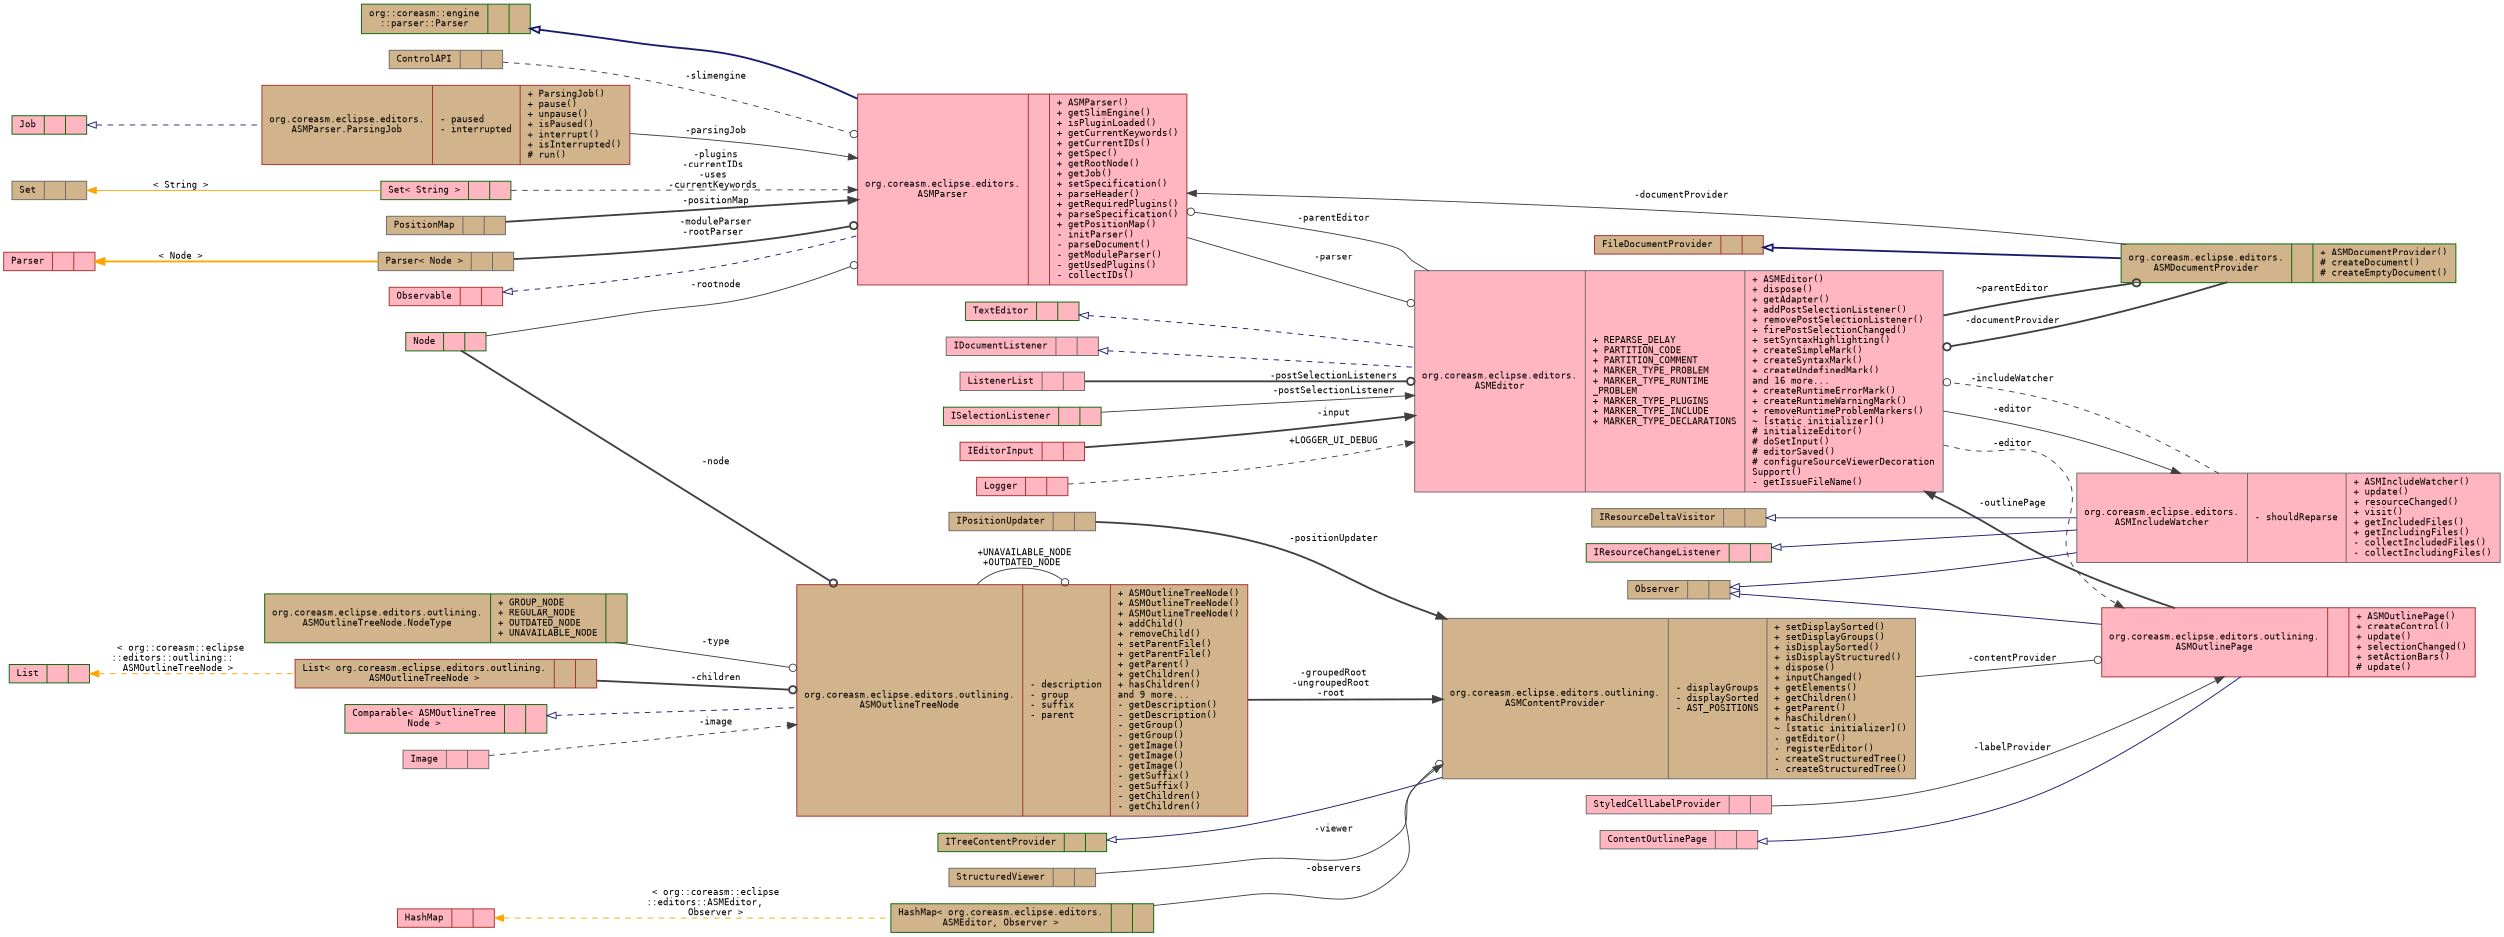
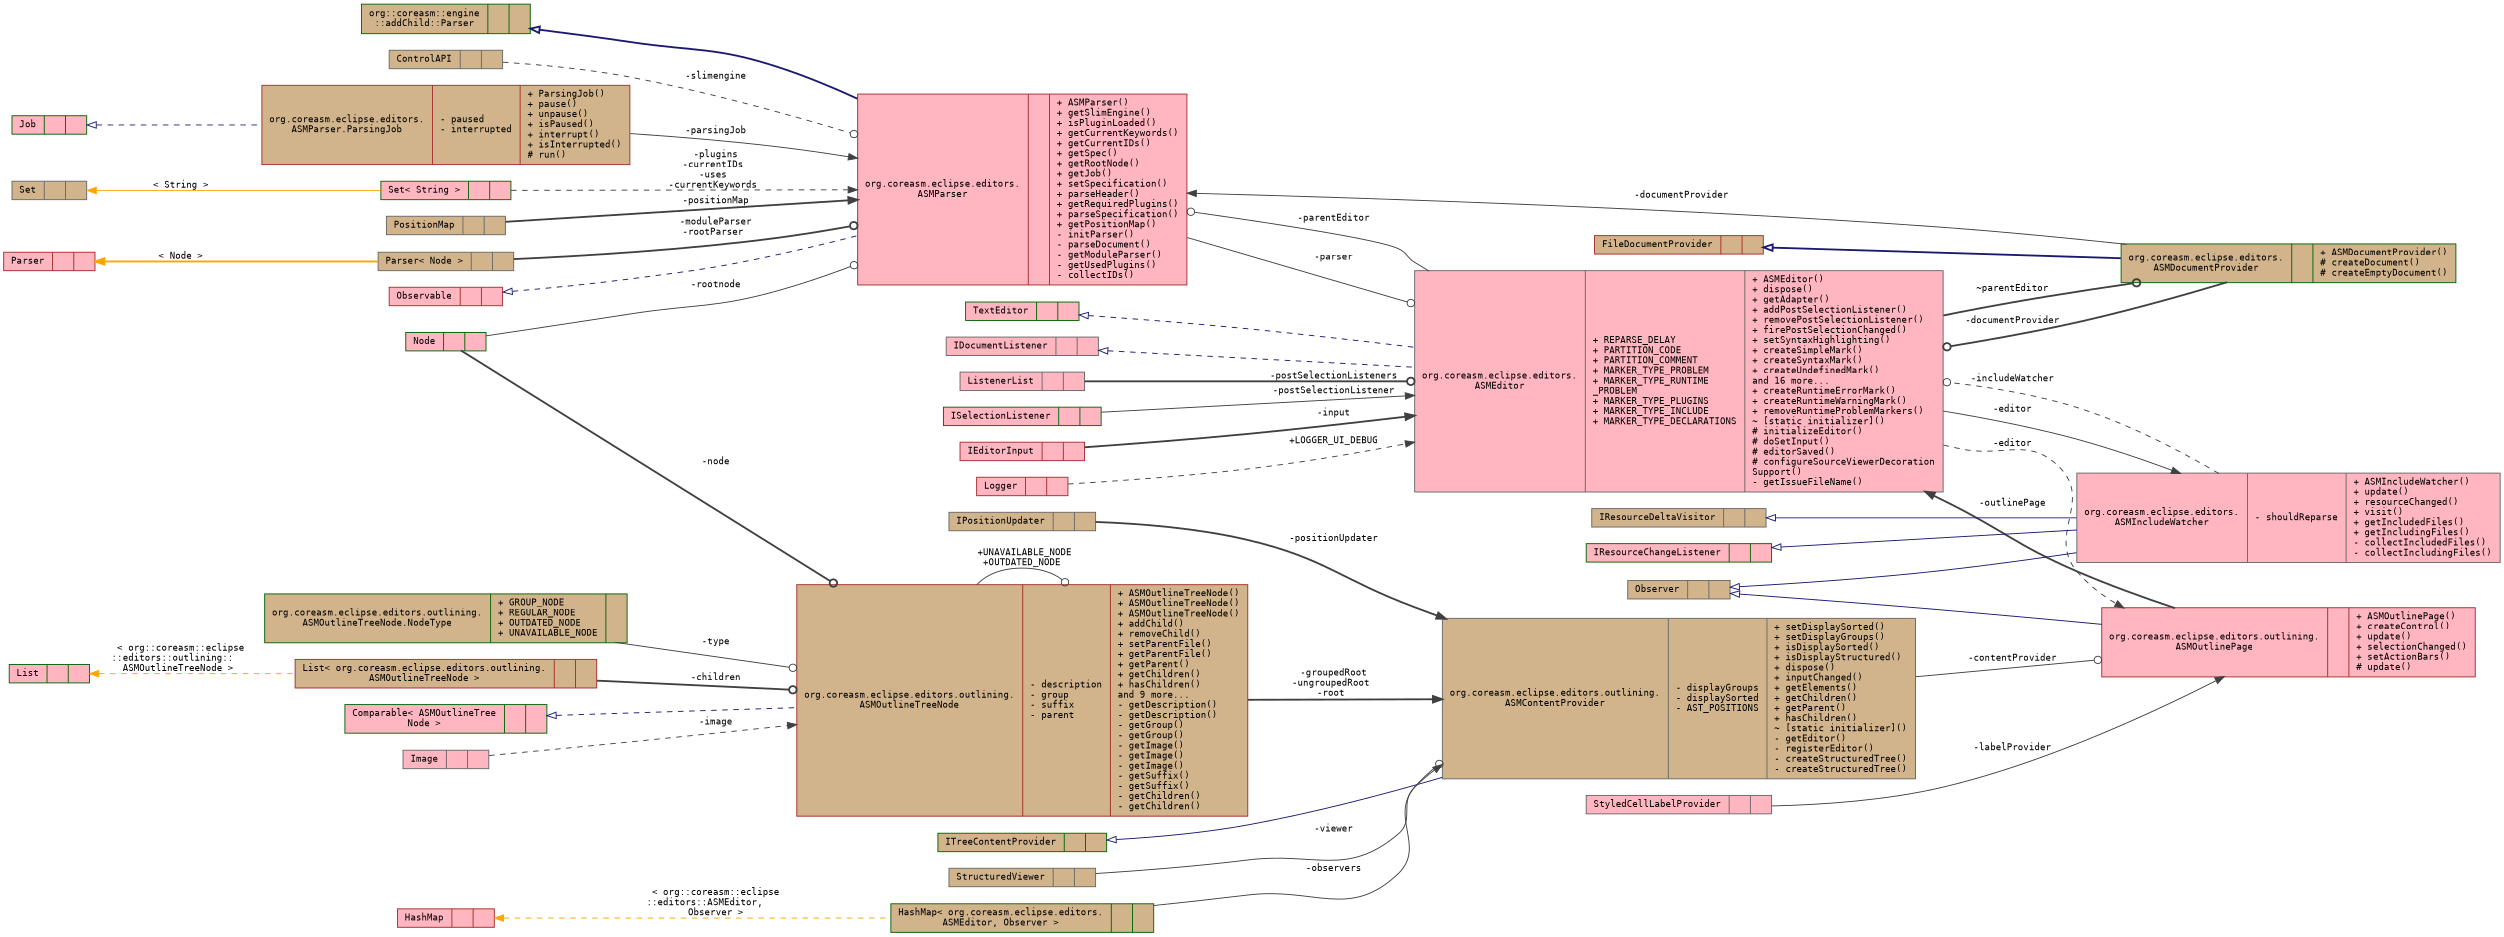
node "org::coreasm::engine": text "::parser::Parser" -> "::addChild::Parser"
node "ContentOutlinePage": removed
